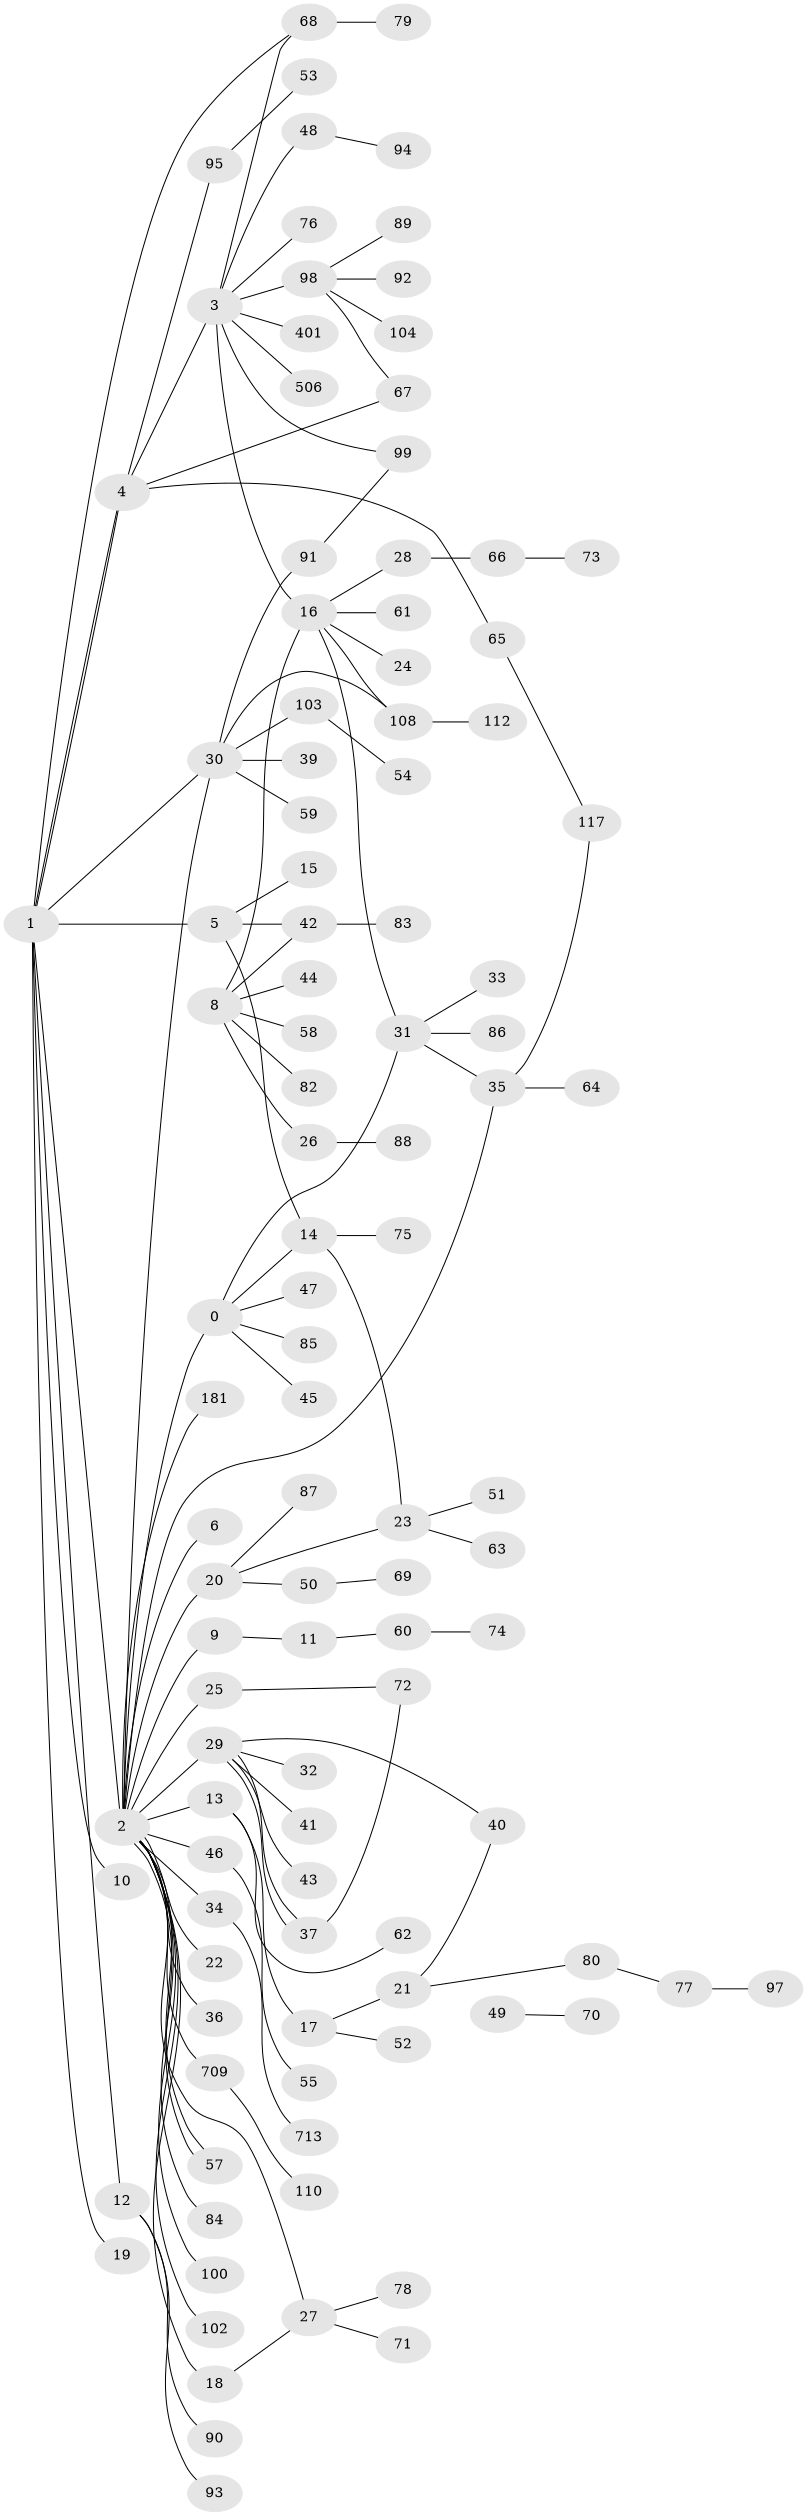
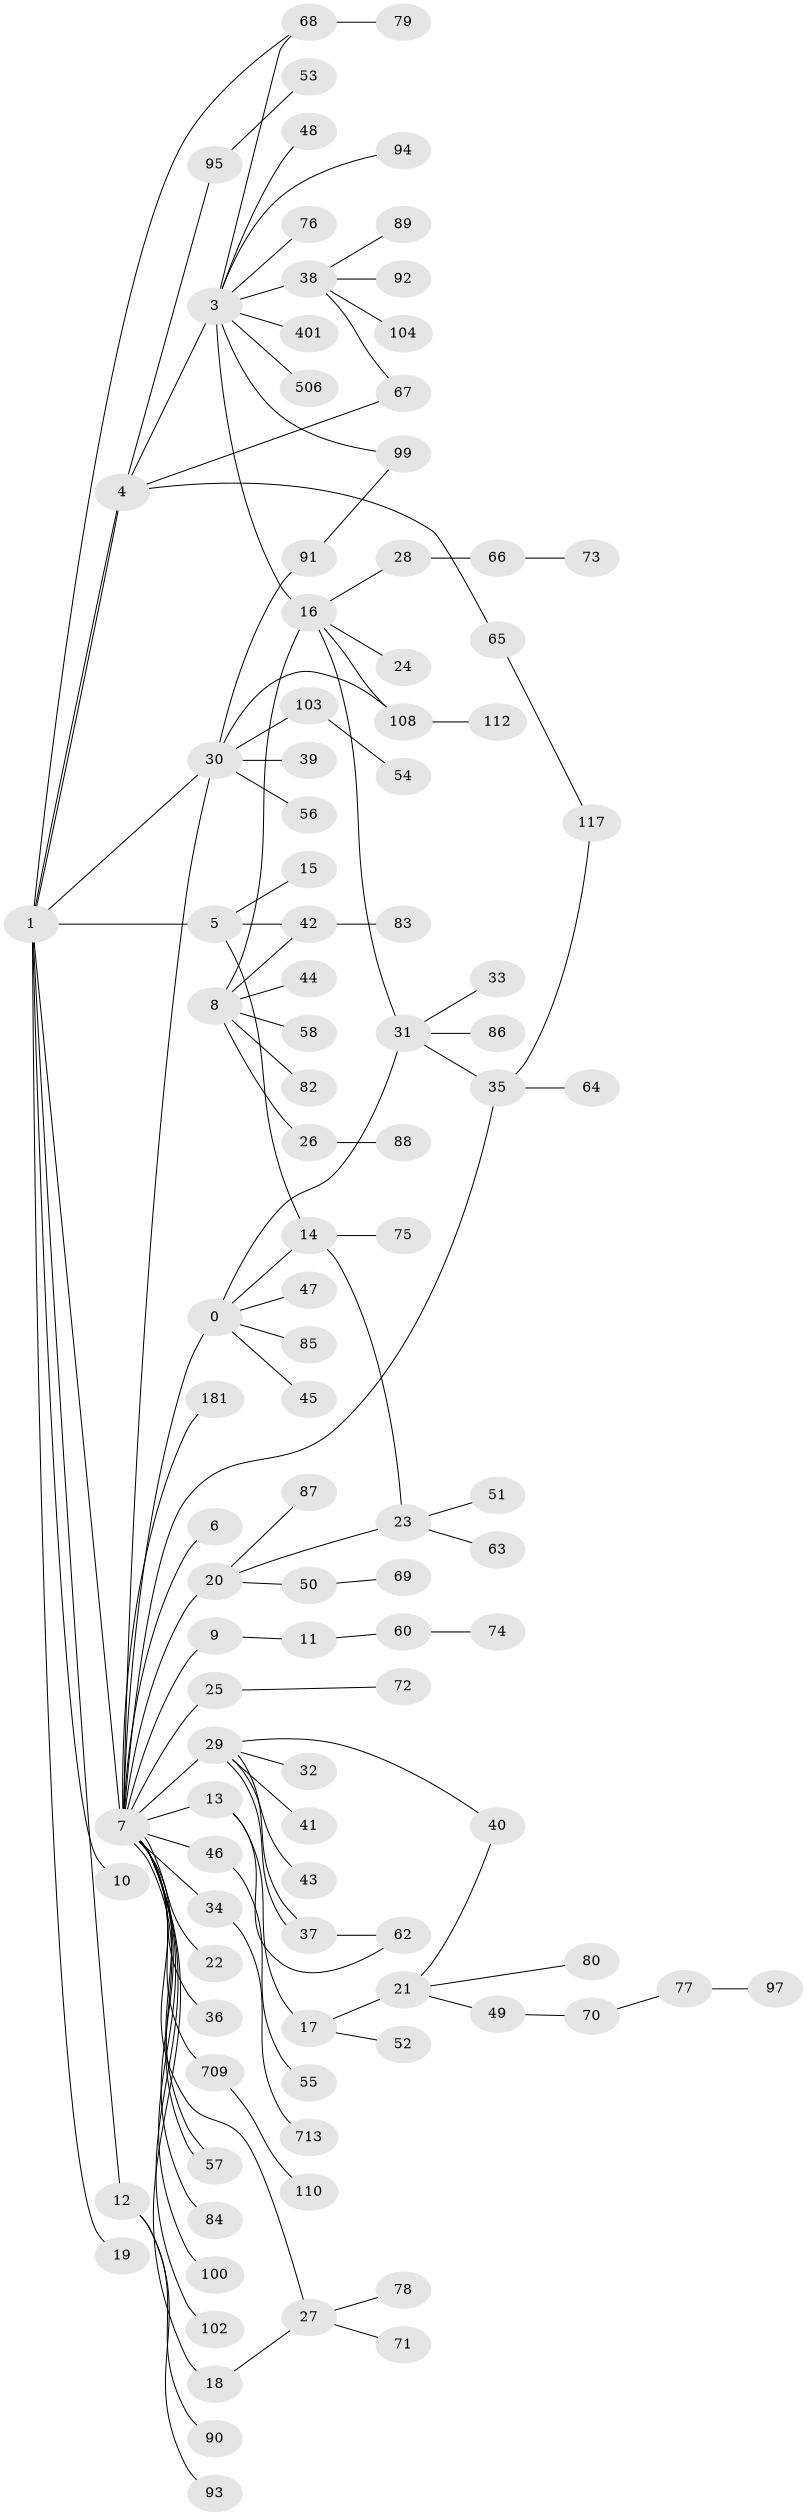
edge "48" -- "94": now "3" -- "94"
node "98": label "98" -> "38"
node "61": removed
node "59": label "59" -> "56"
edge "72" -- "37": now "62" -- "37"
node "2": label "2" -> "7"
edge "80" -- "77": now "70" -- "77"
edge "21" -- "49": added
